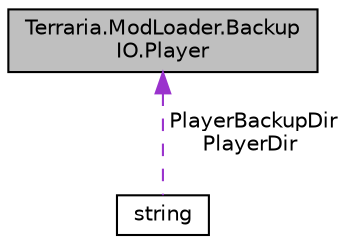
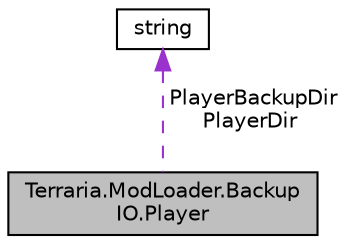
edge "string" -> "Terraria.ModLoader.Backup IO.Player": reversed
